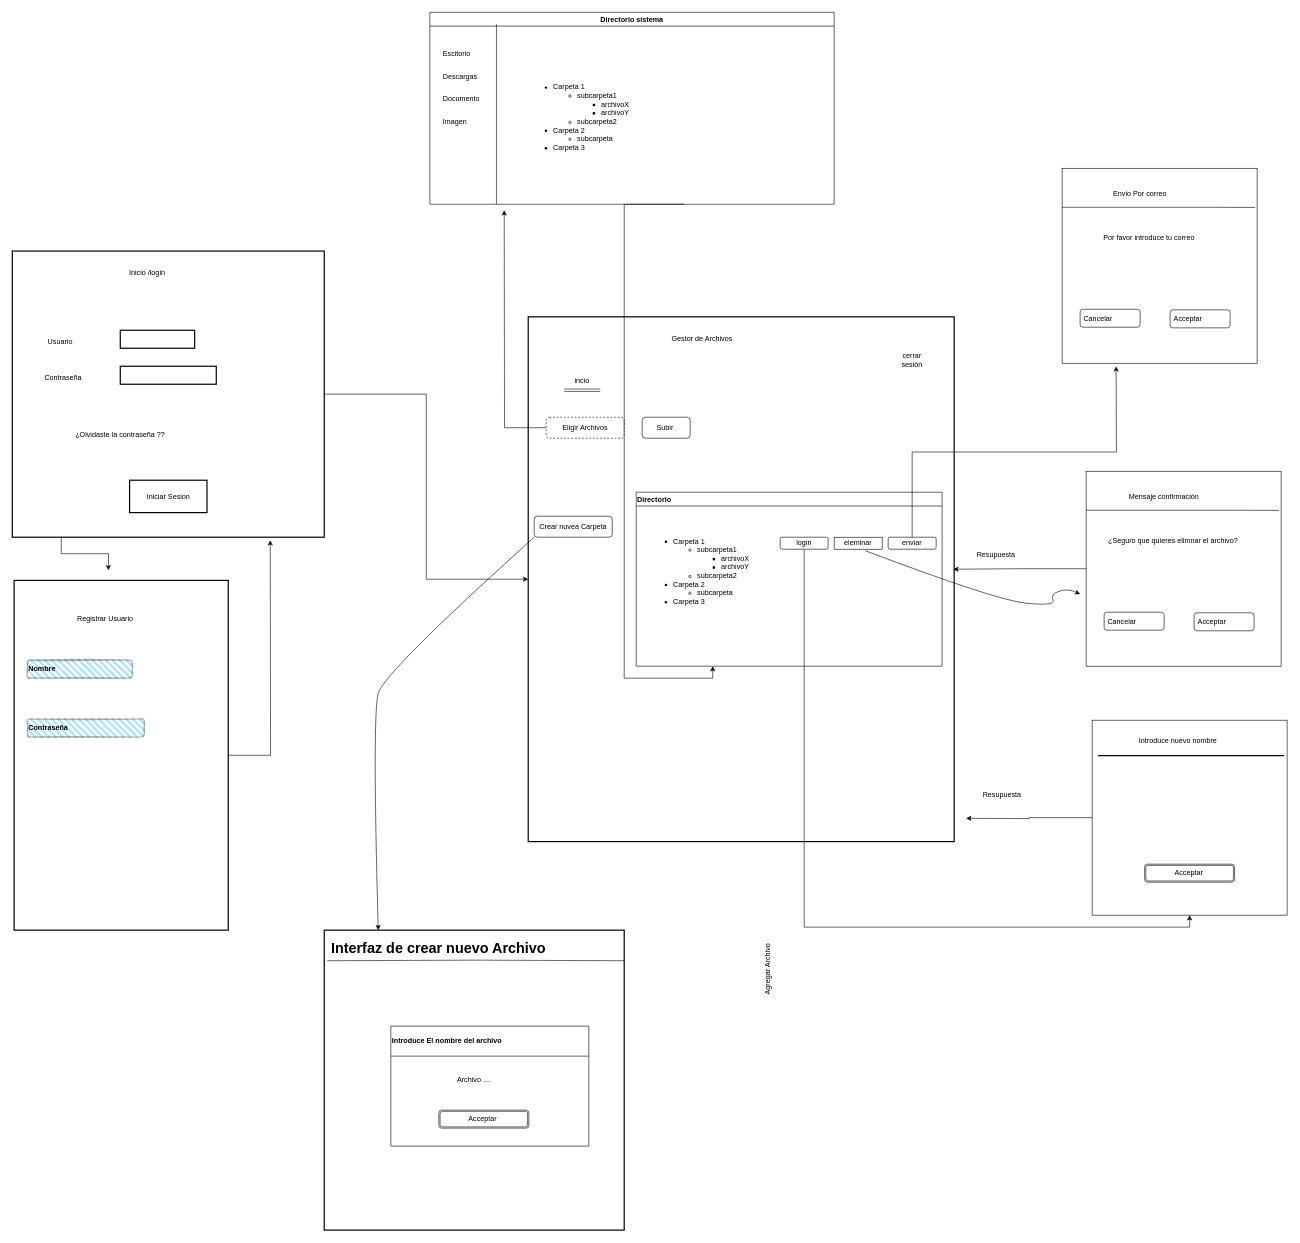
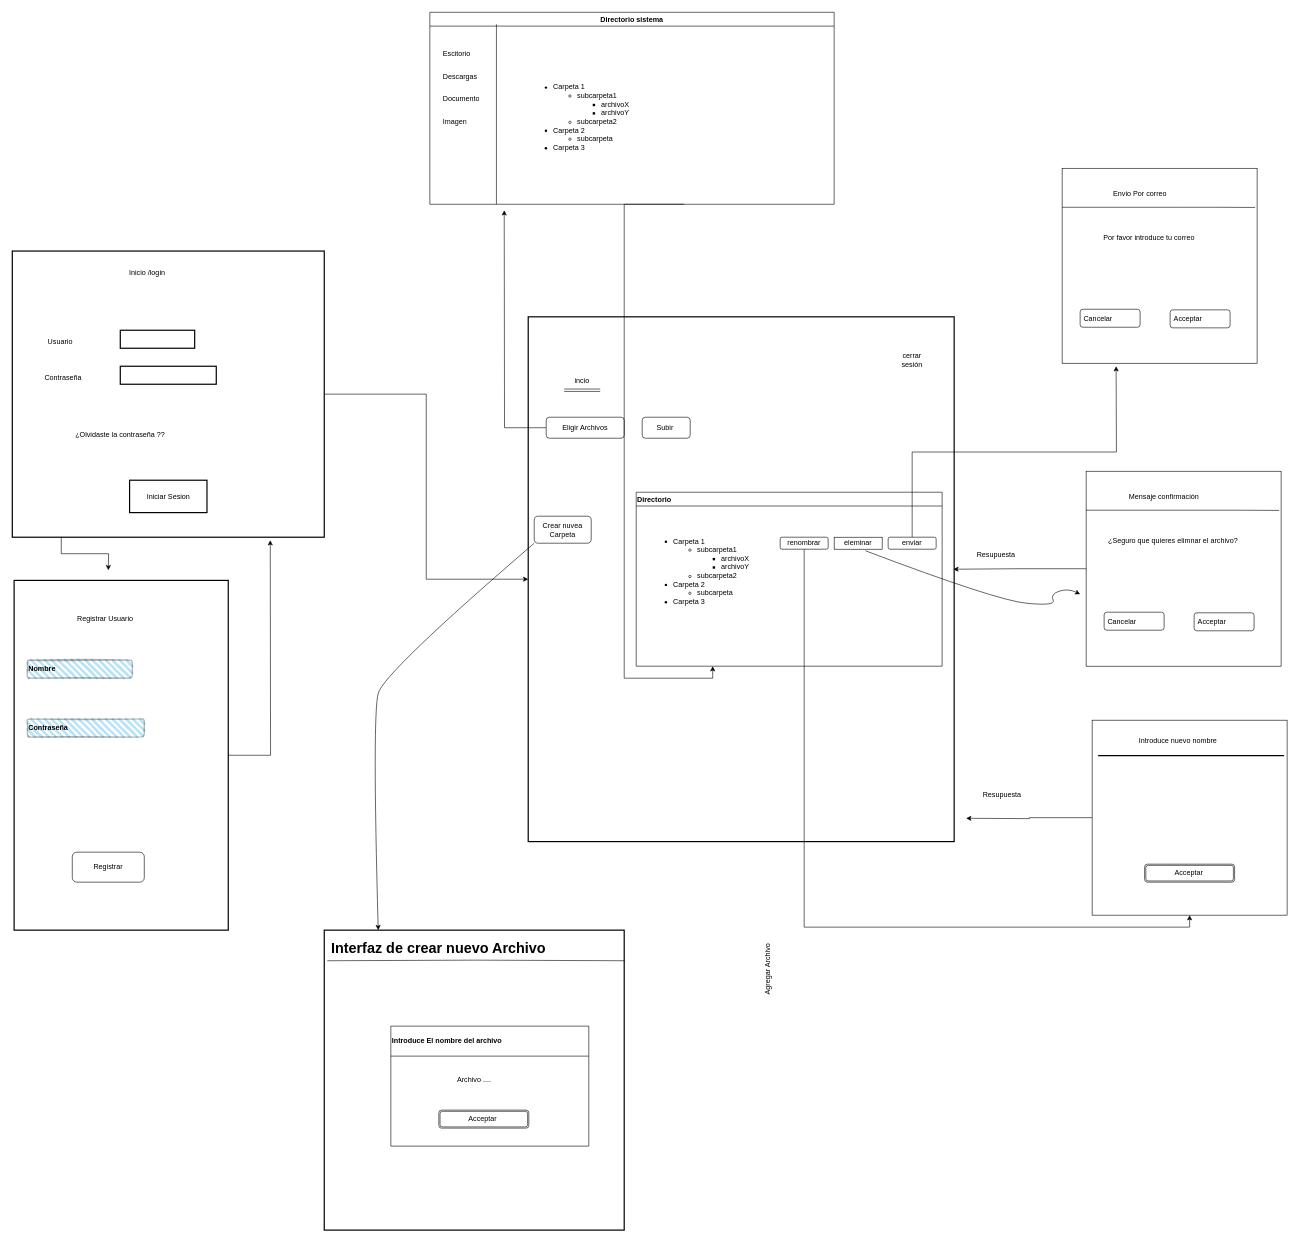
node "Gestor de Archivos": removed
node "Eligir Archivos": style dashed -> solid
node "Crear nuvea Carpeta": size 78x21 -> 57x27
node "login": label "login" -> "renombrar"
node "Registrar": added
